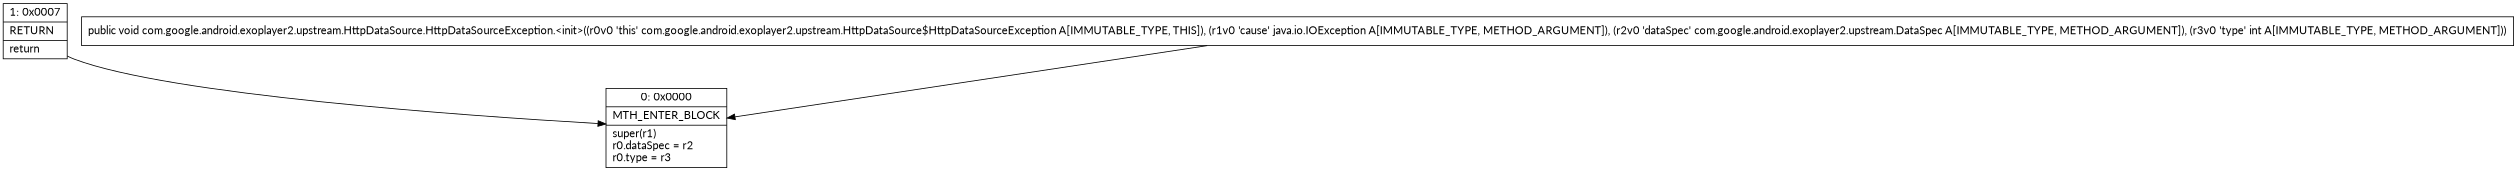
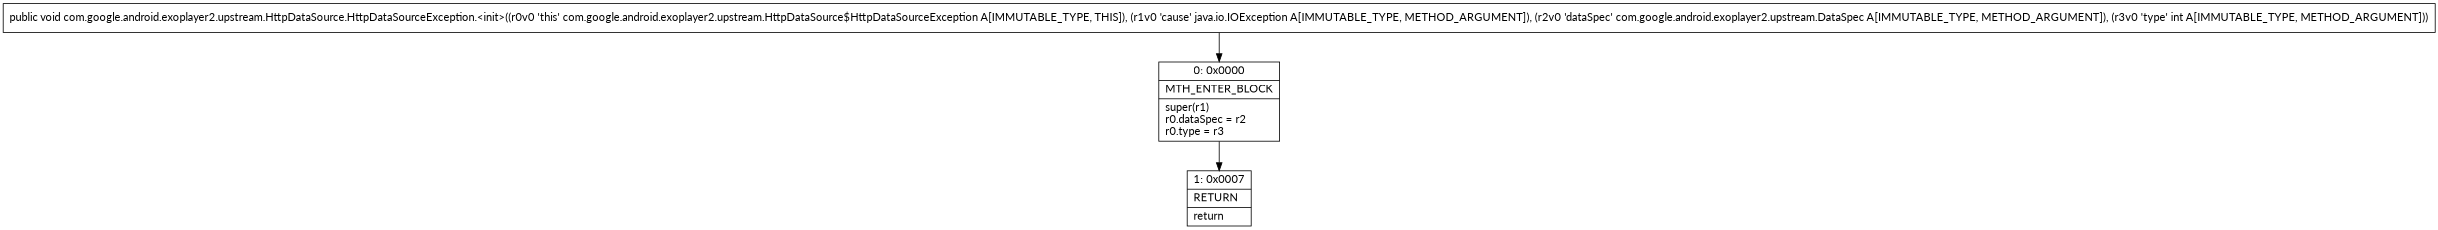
edge "1: 0x0007" -> "0: 0x0000": reversed
